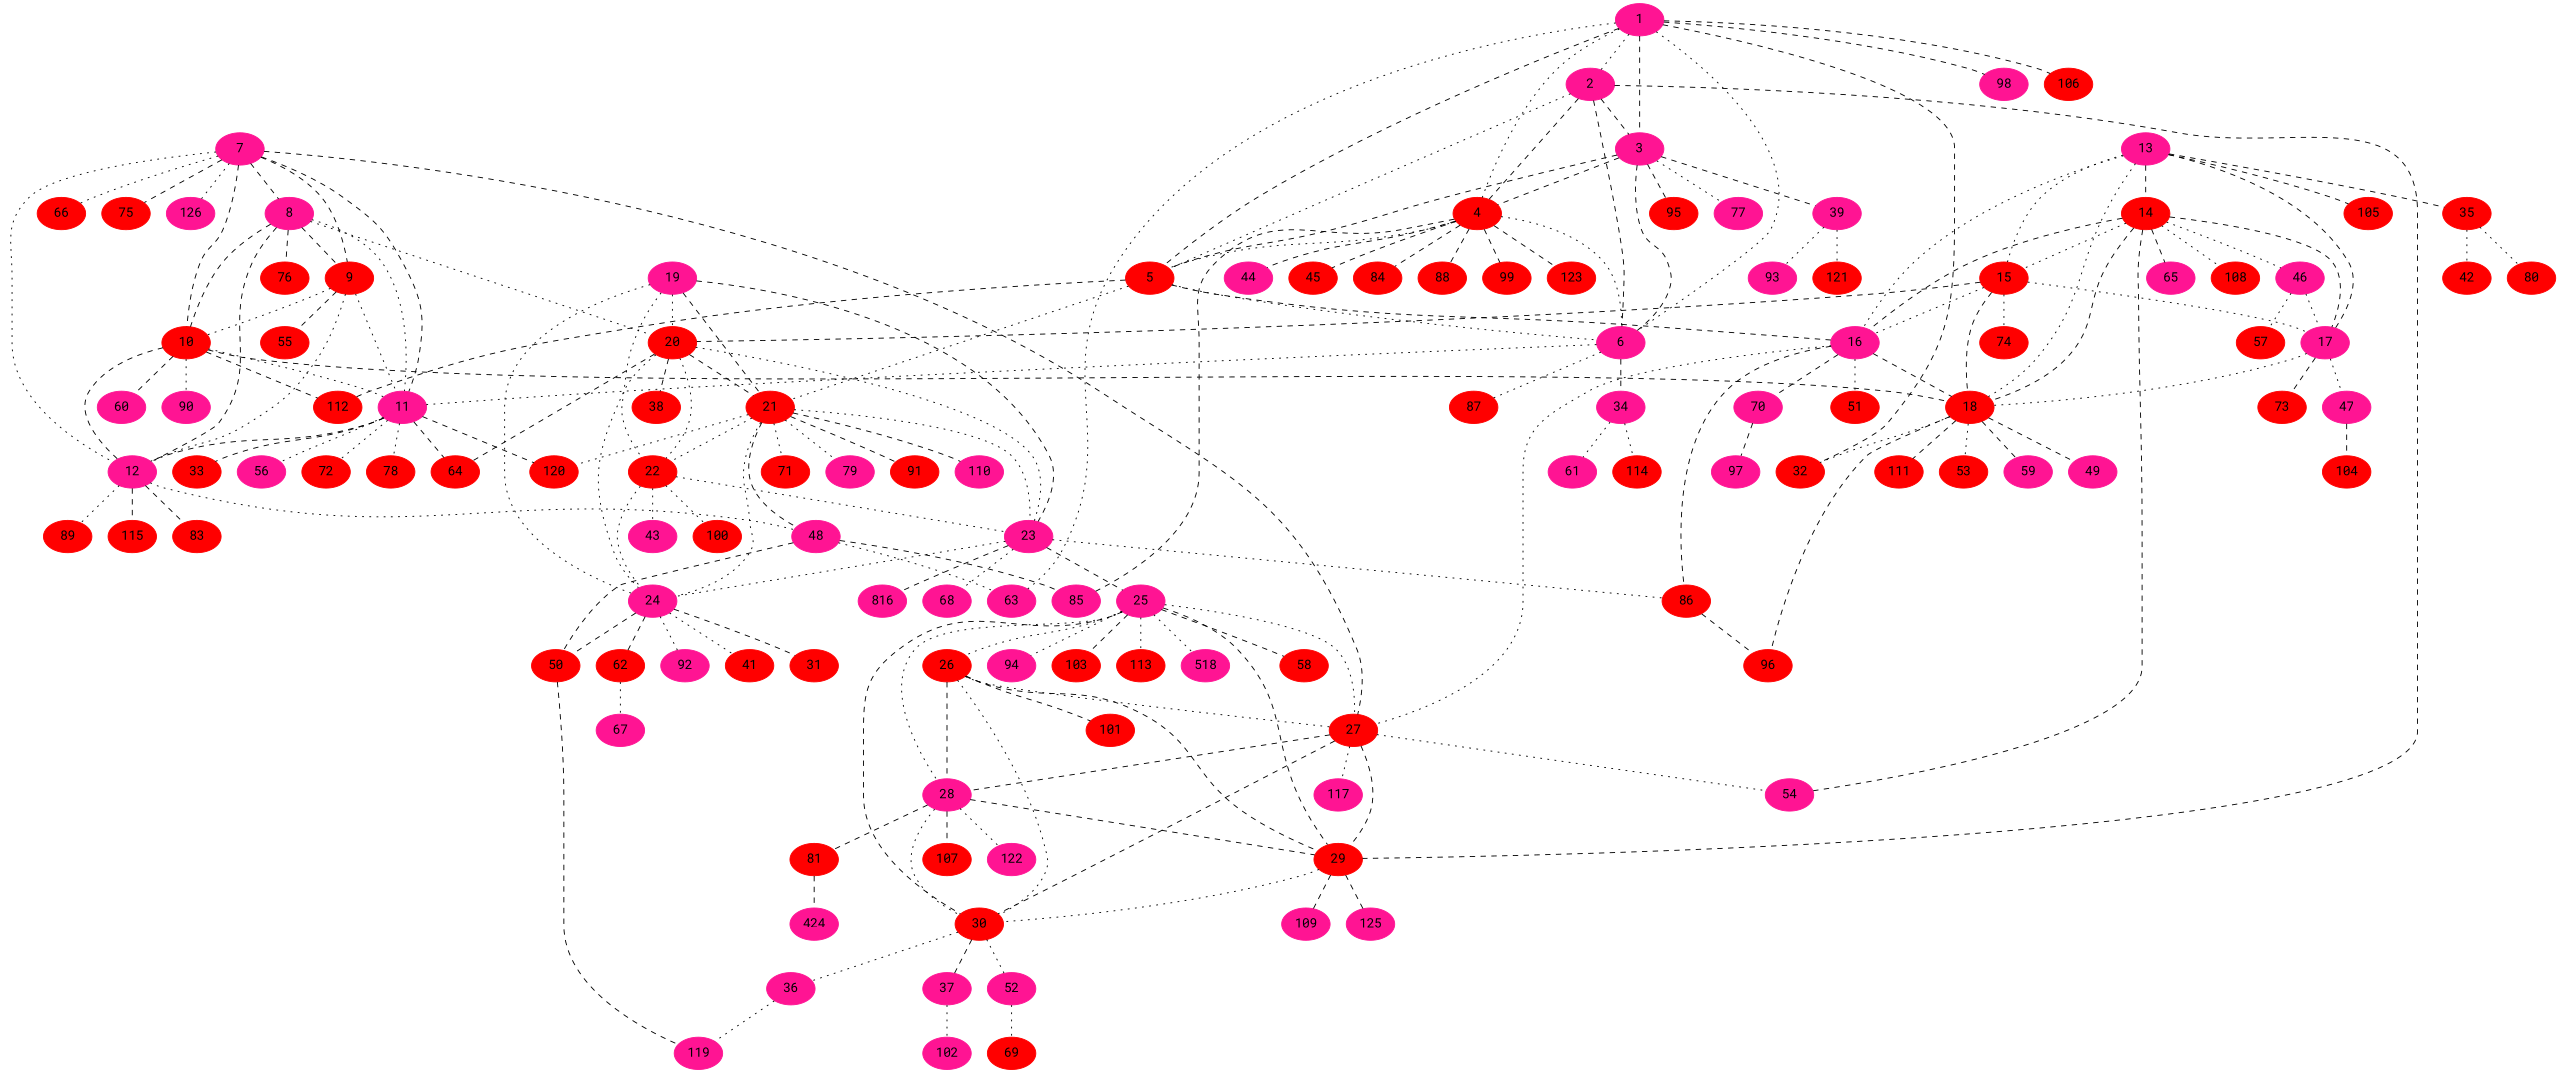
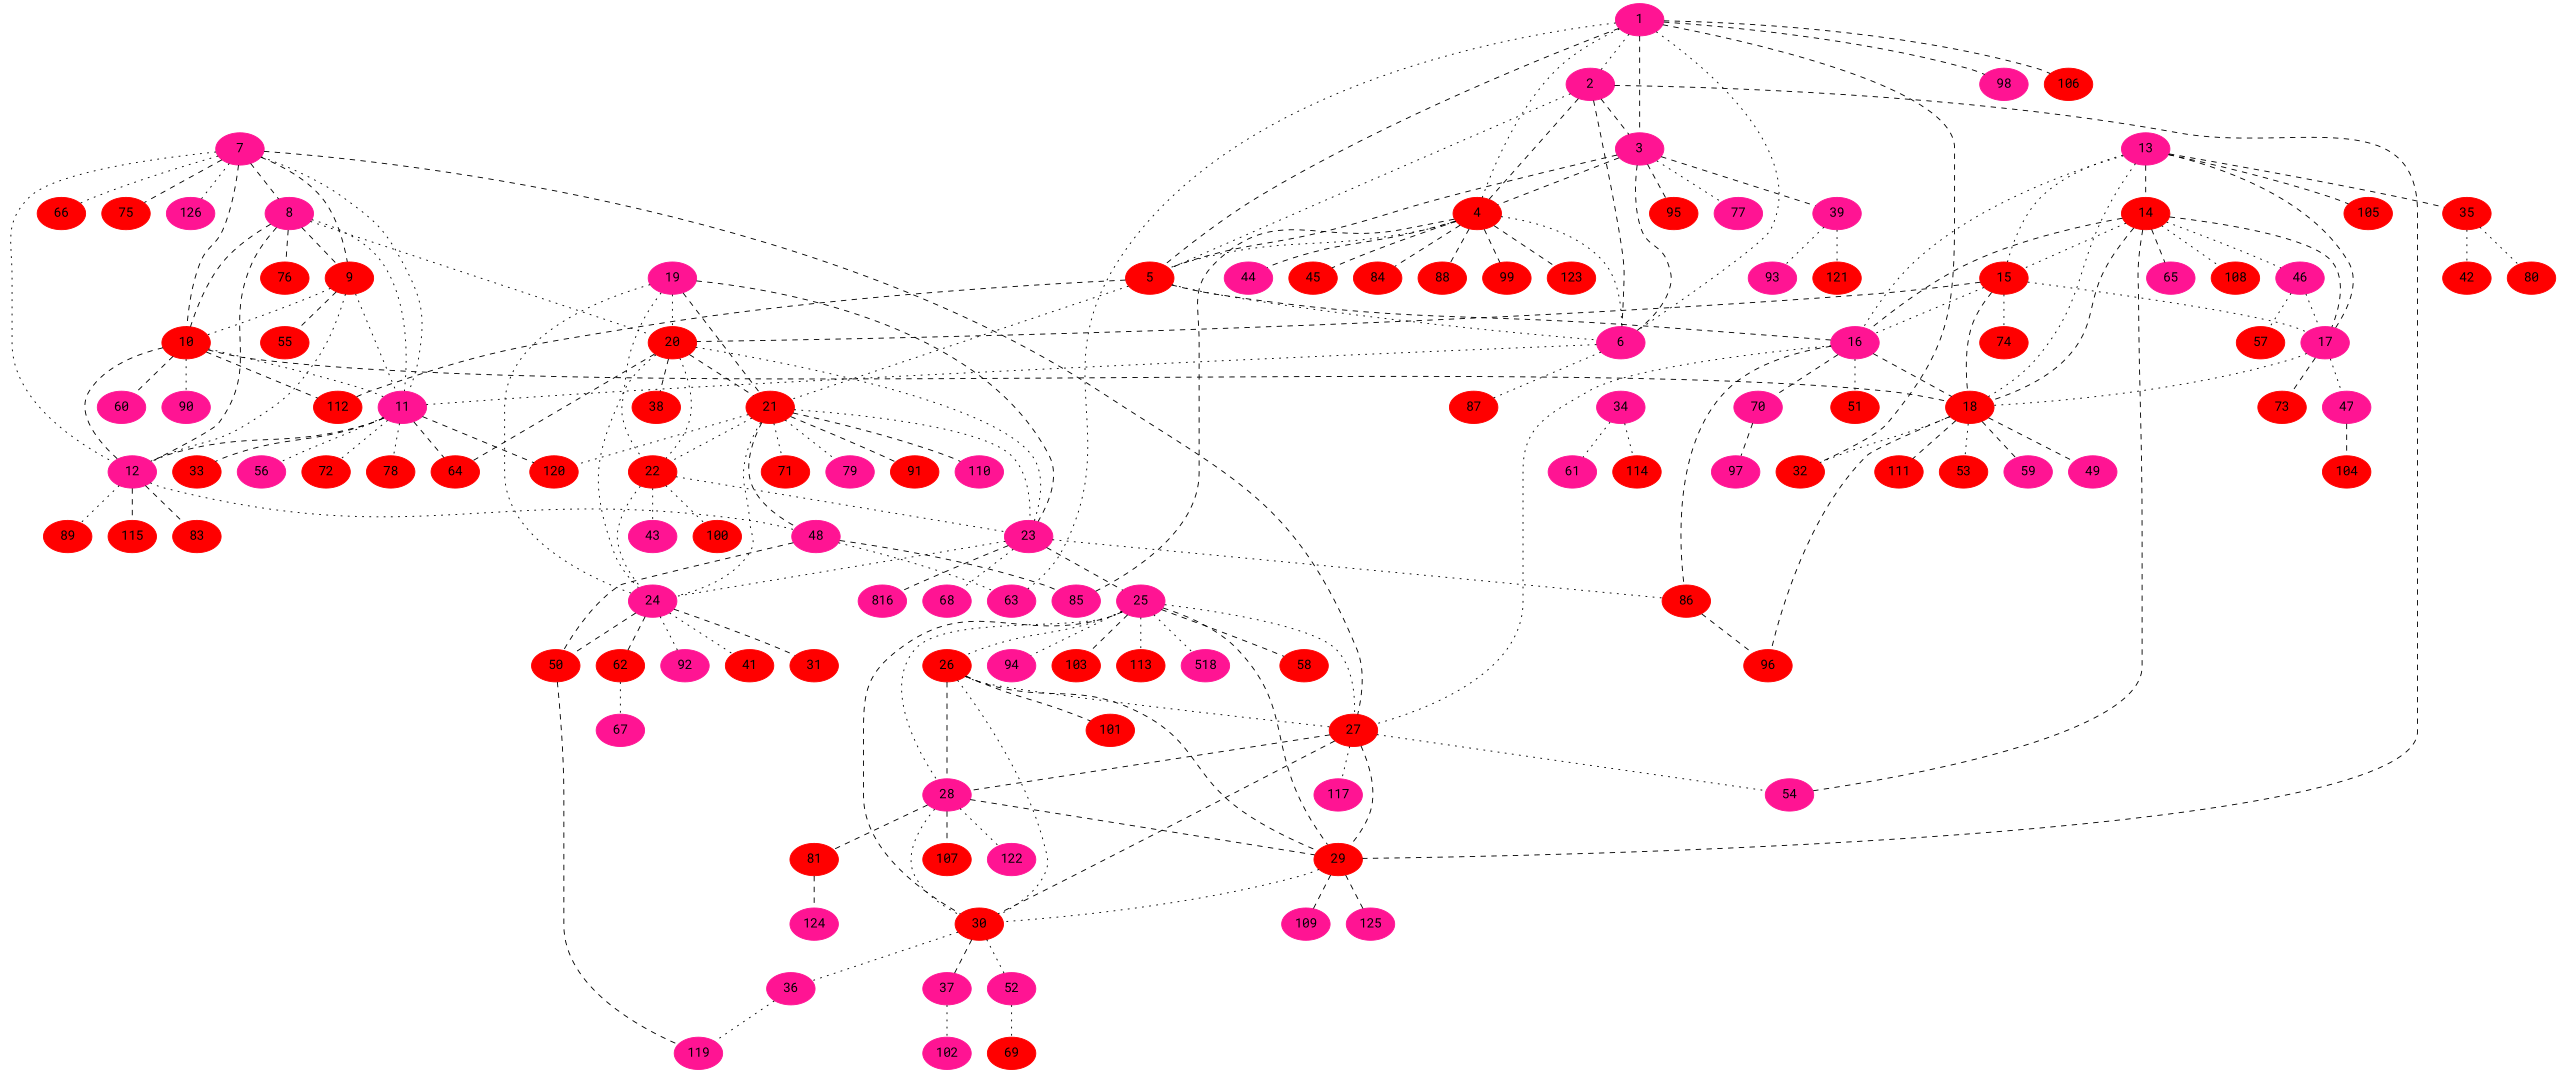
edge "7" -- "11": style dashed -> dotted
edge "6" -- "34": removed
node "424": label "424" -> "124"
